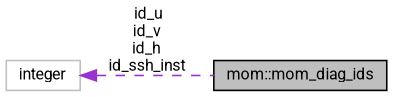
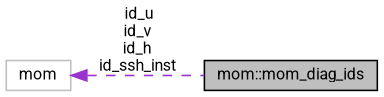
node "integer": label "integer" -> "mom"
